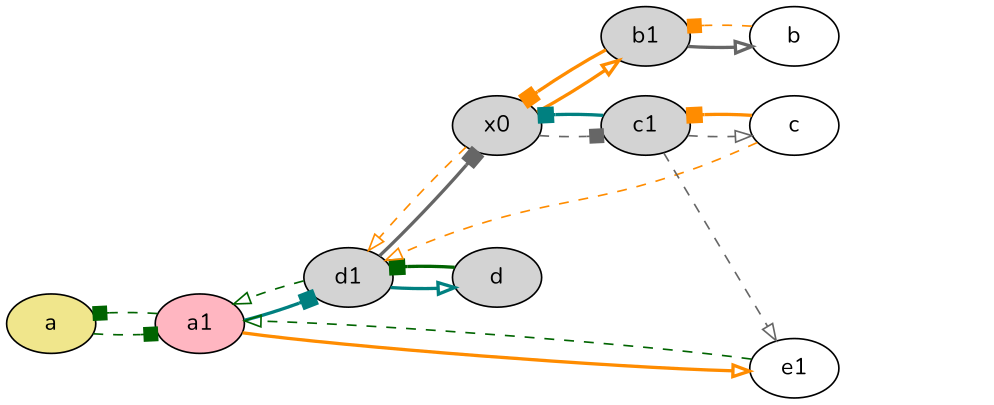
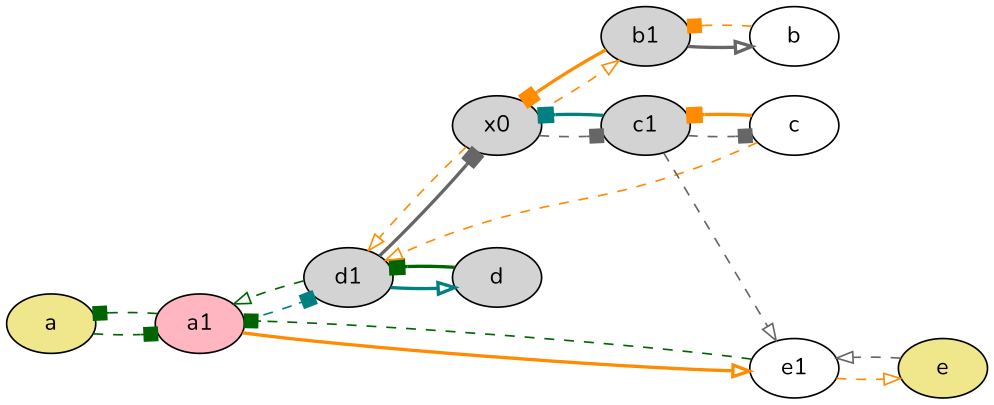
edge "x0" -> "b1": style bold -> dashed
edge "c1" -> "c": arrowhead onormal -> box
edge "a1" -> "d1": style bold -> dashed
edge "e1" -> "a1": arrowhead onormal -> box
node "e": added
